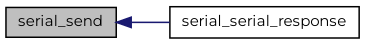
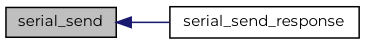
node "serial_serial_response": label "serial_serial_response" -> "serial_send_response"
